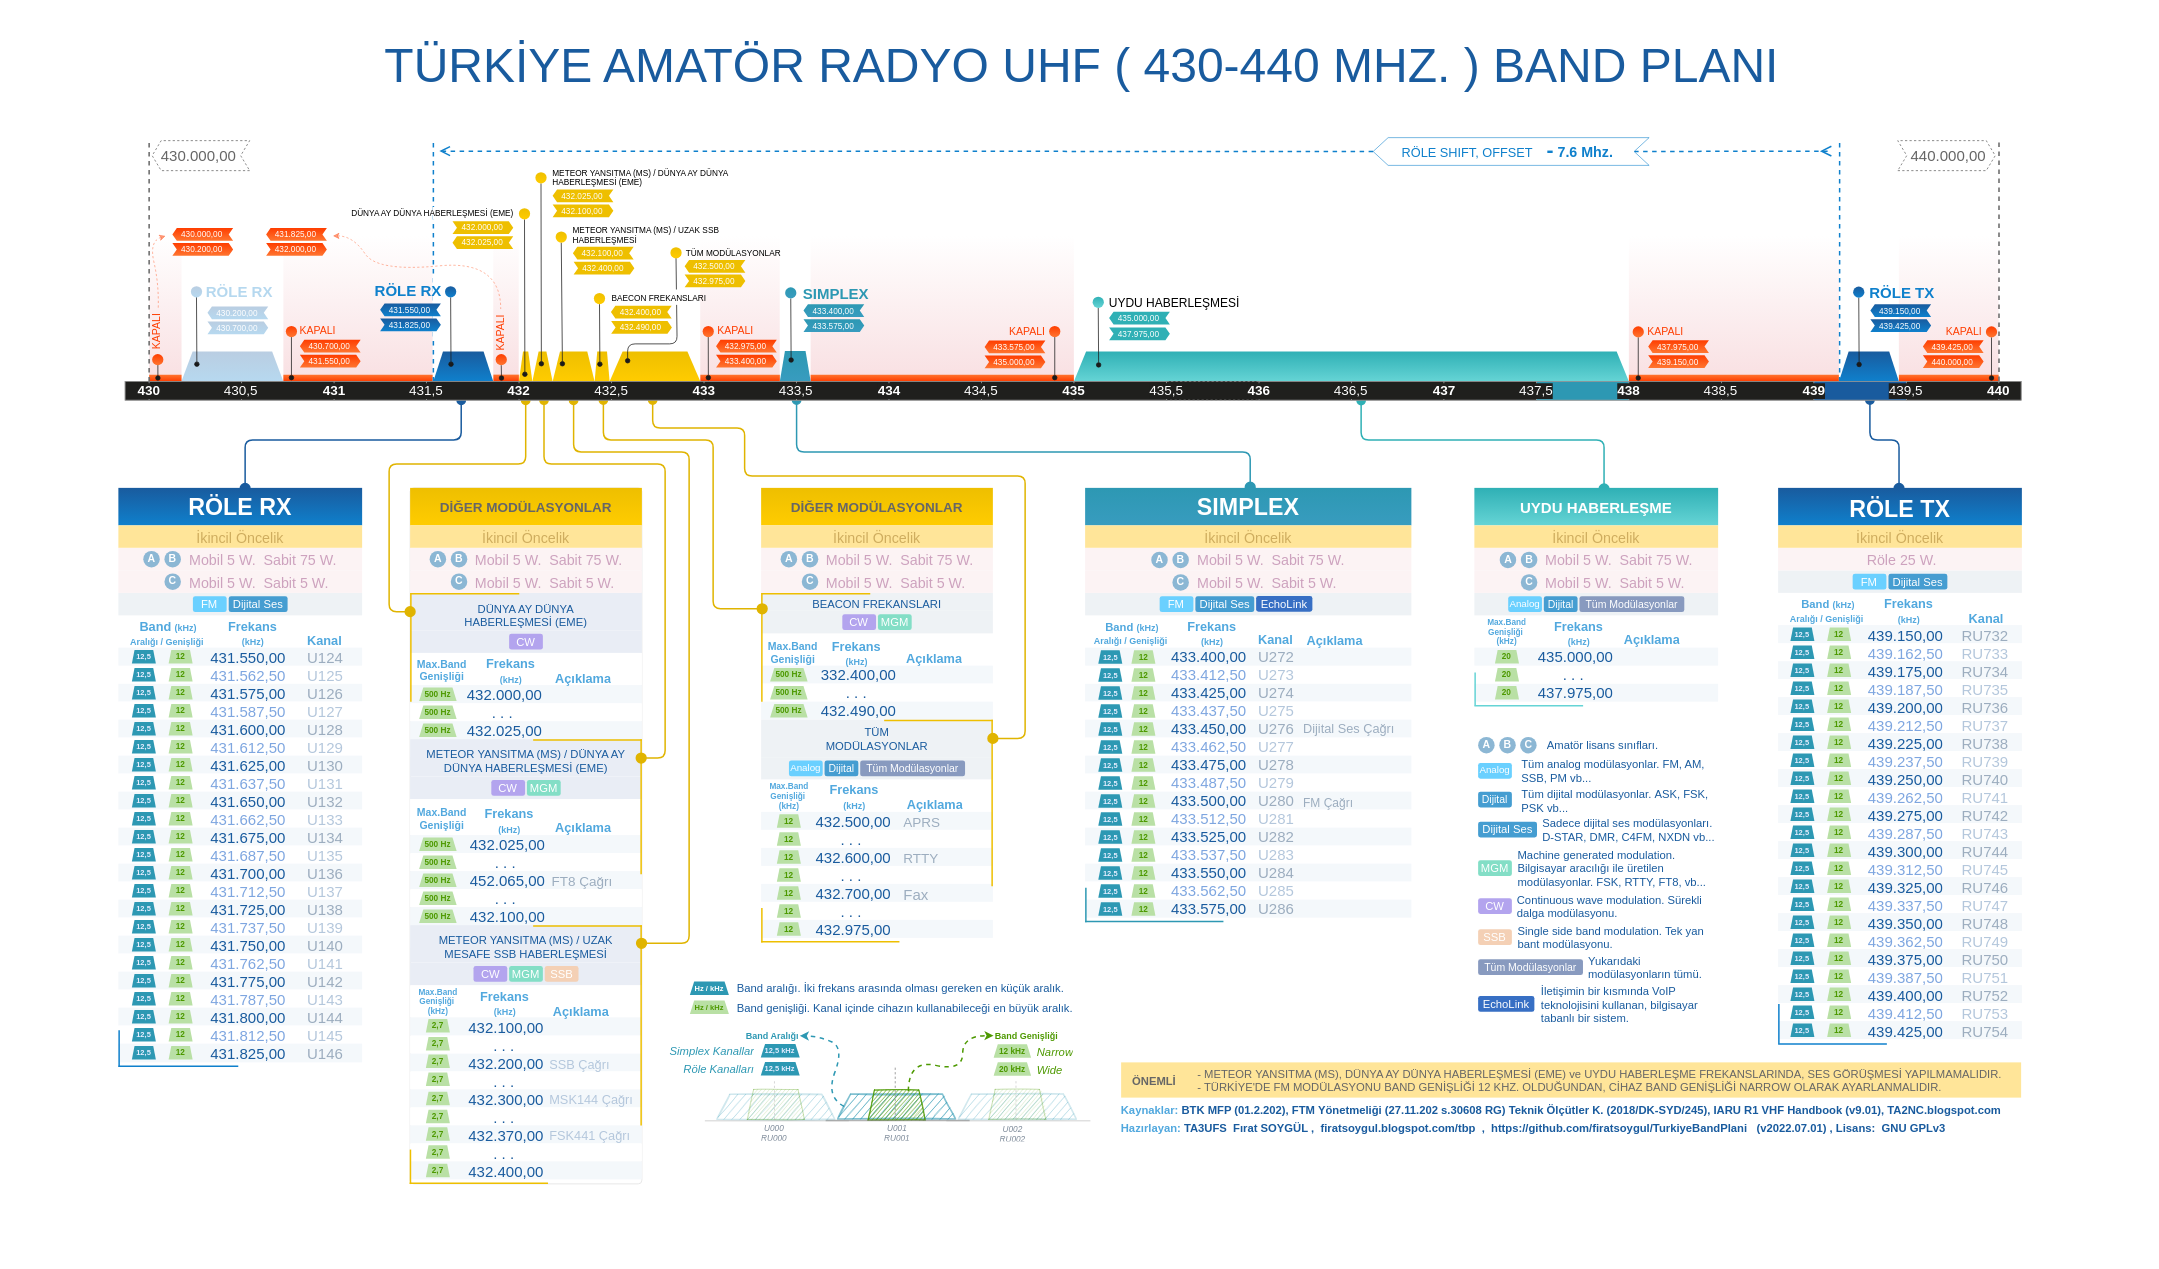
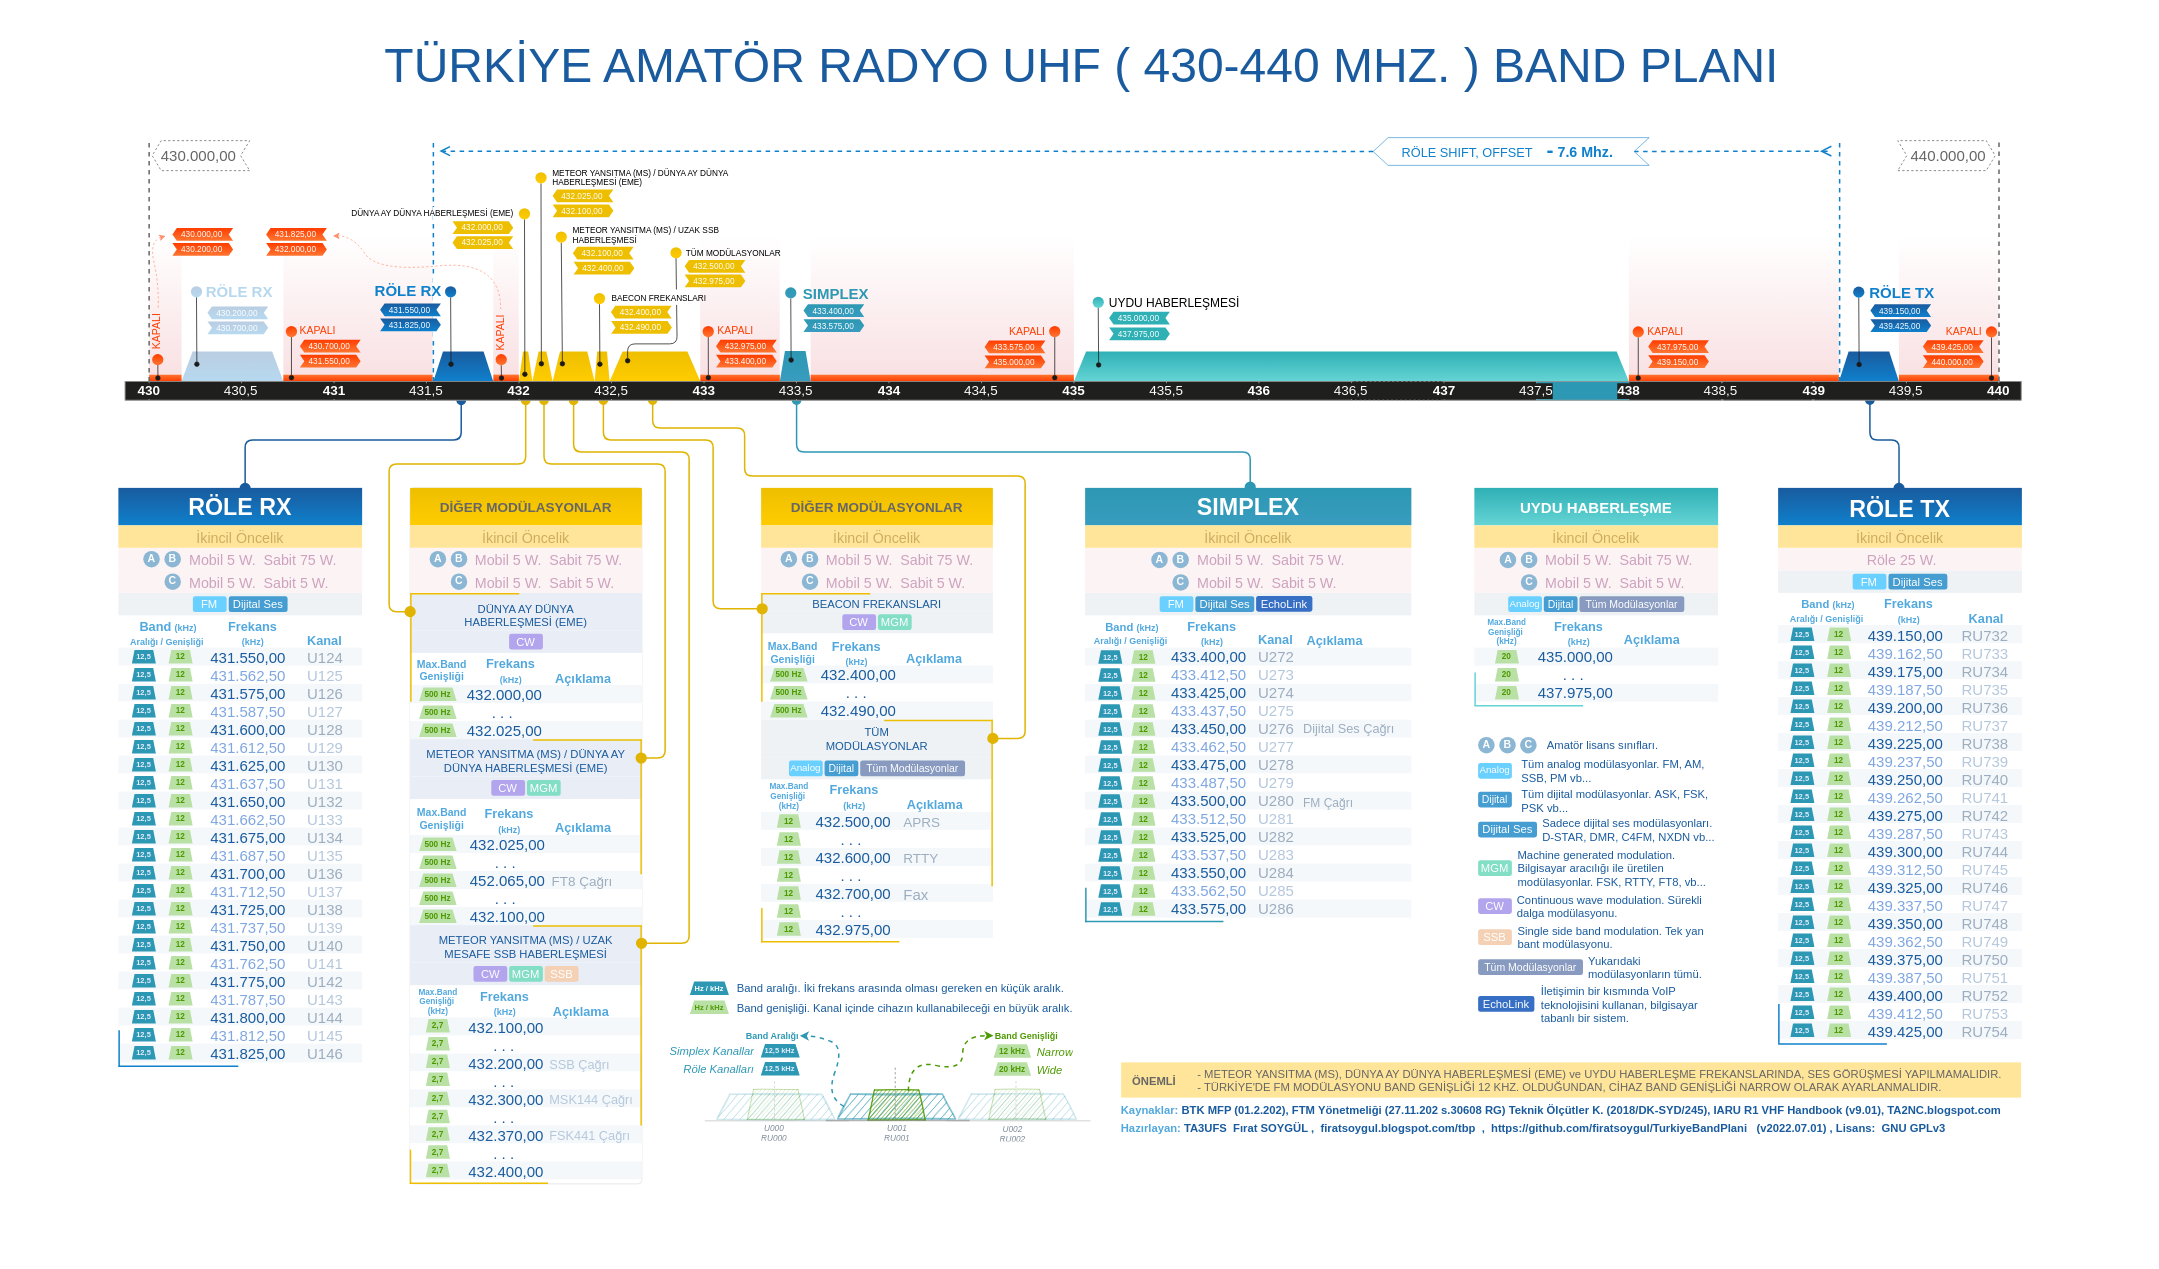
node "435,5": style dashed -> solid
node "436,5": style solid -> dashed
node "438,5": shape rectangle -> rounded rectangle
node "439": fillcolor #195b9e -> #1f1f1d
edge "436,5" -- "UYDU HABERLEŞME": removed
node "332.400,00 . . . 432.490,00": label "332.400,00 . . . 432.490,00" -> "432.400,00 . . . 432.490,00"
